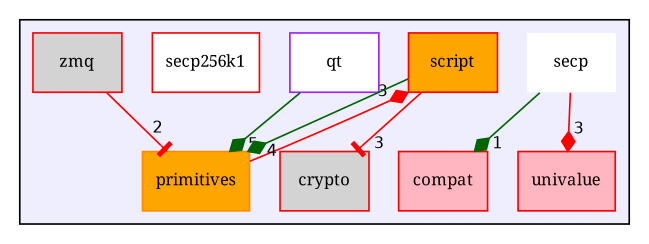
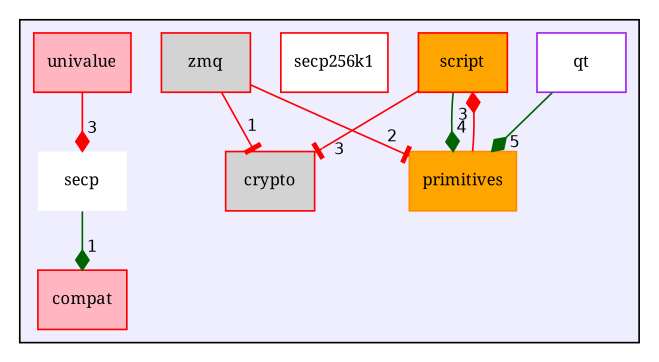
edge "secp" -> "univalue": reversed
edge "zmq" -> "crypto": added
